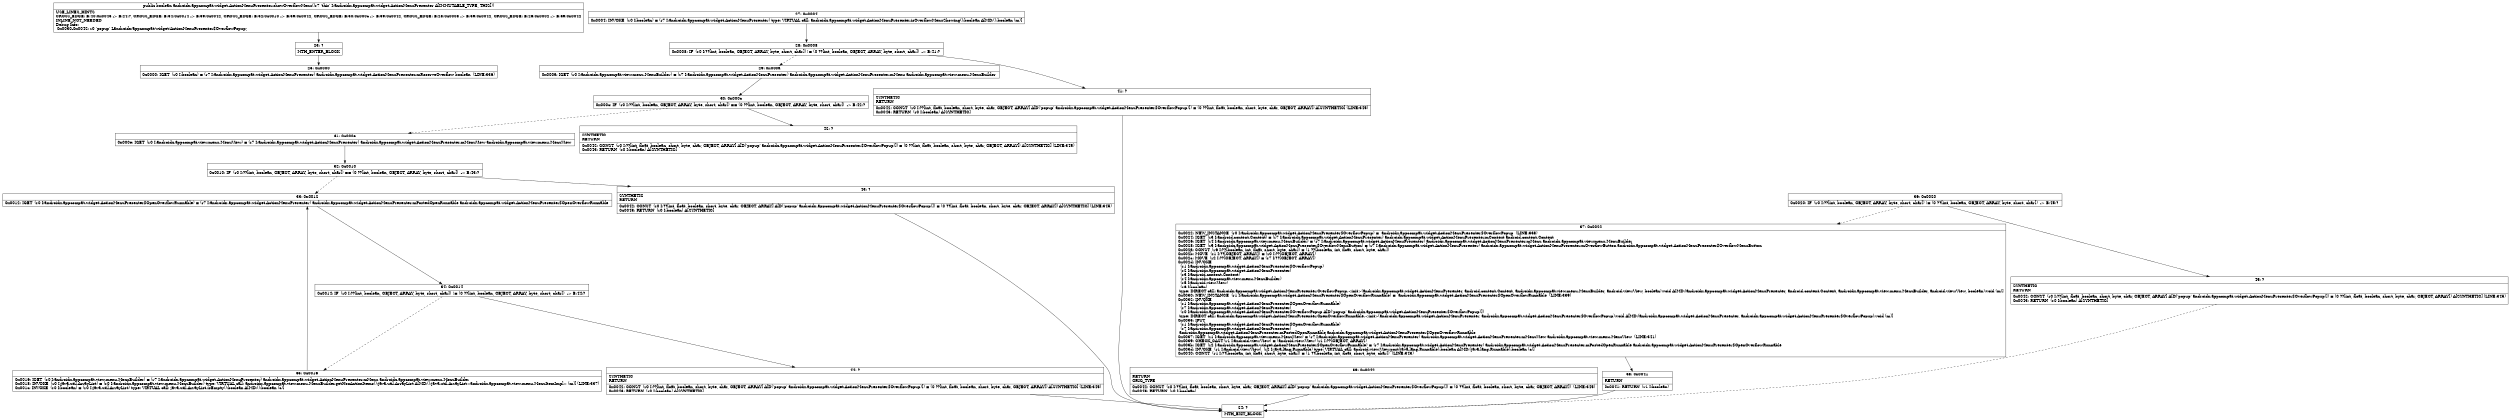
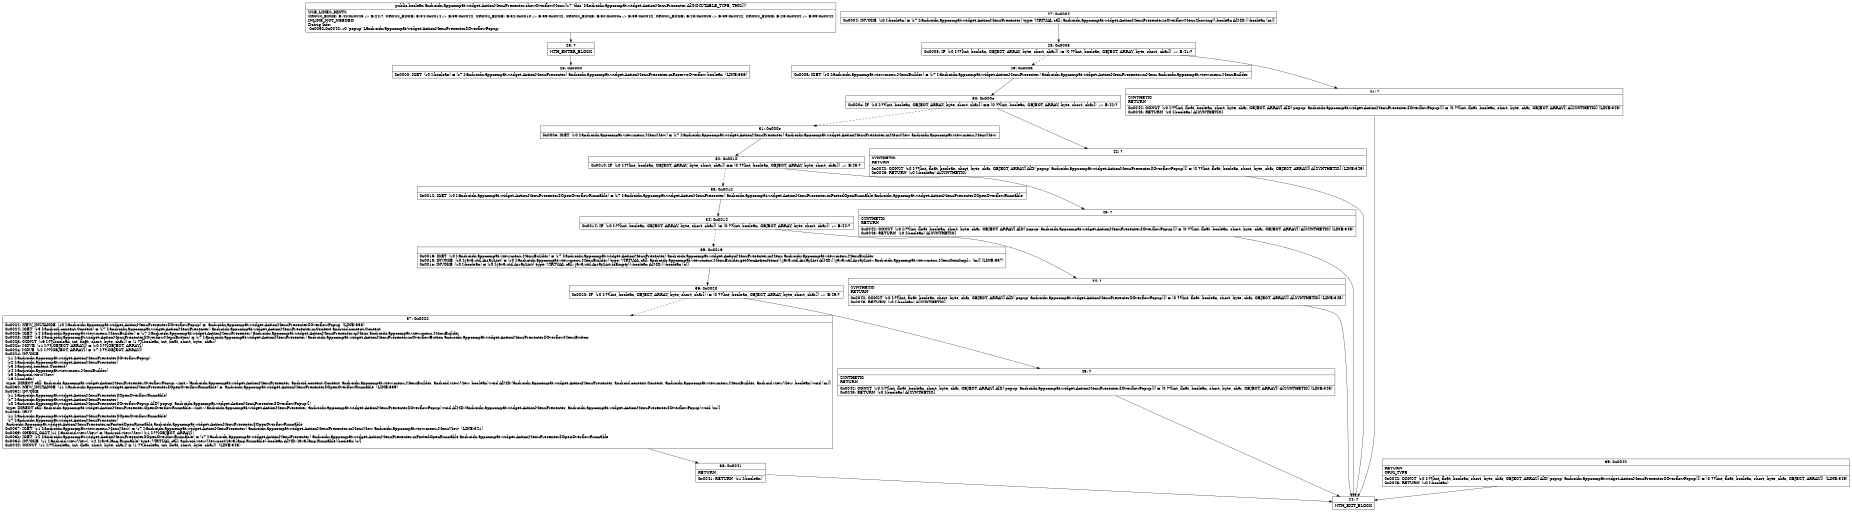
edge "35: 0x0016" -> "33: 0x0012": now "35: 0x0016" -> "36: 0x0020"
edge "42: ?" -> "24: ?": added
edge "45: ?" -> "24: ?": style dashed -> solid
